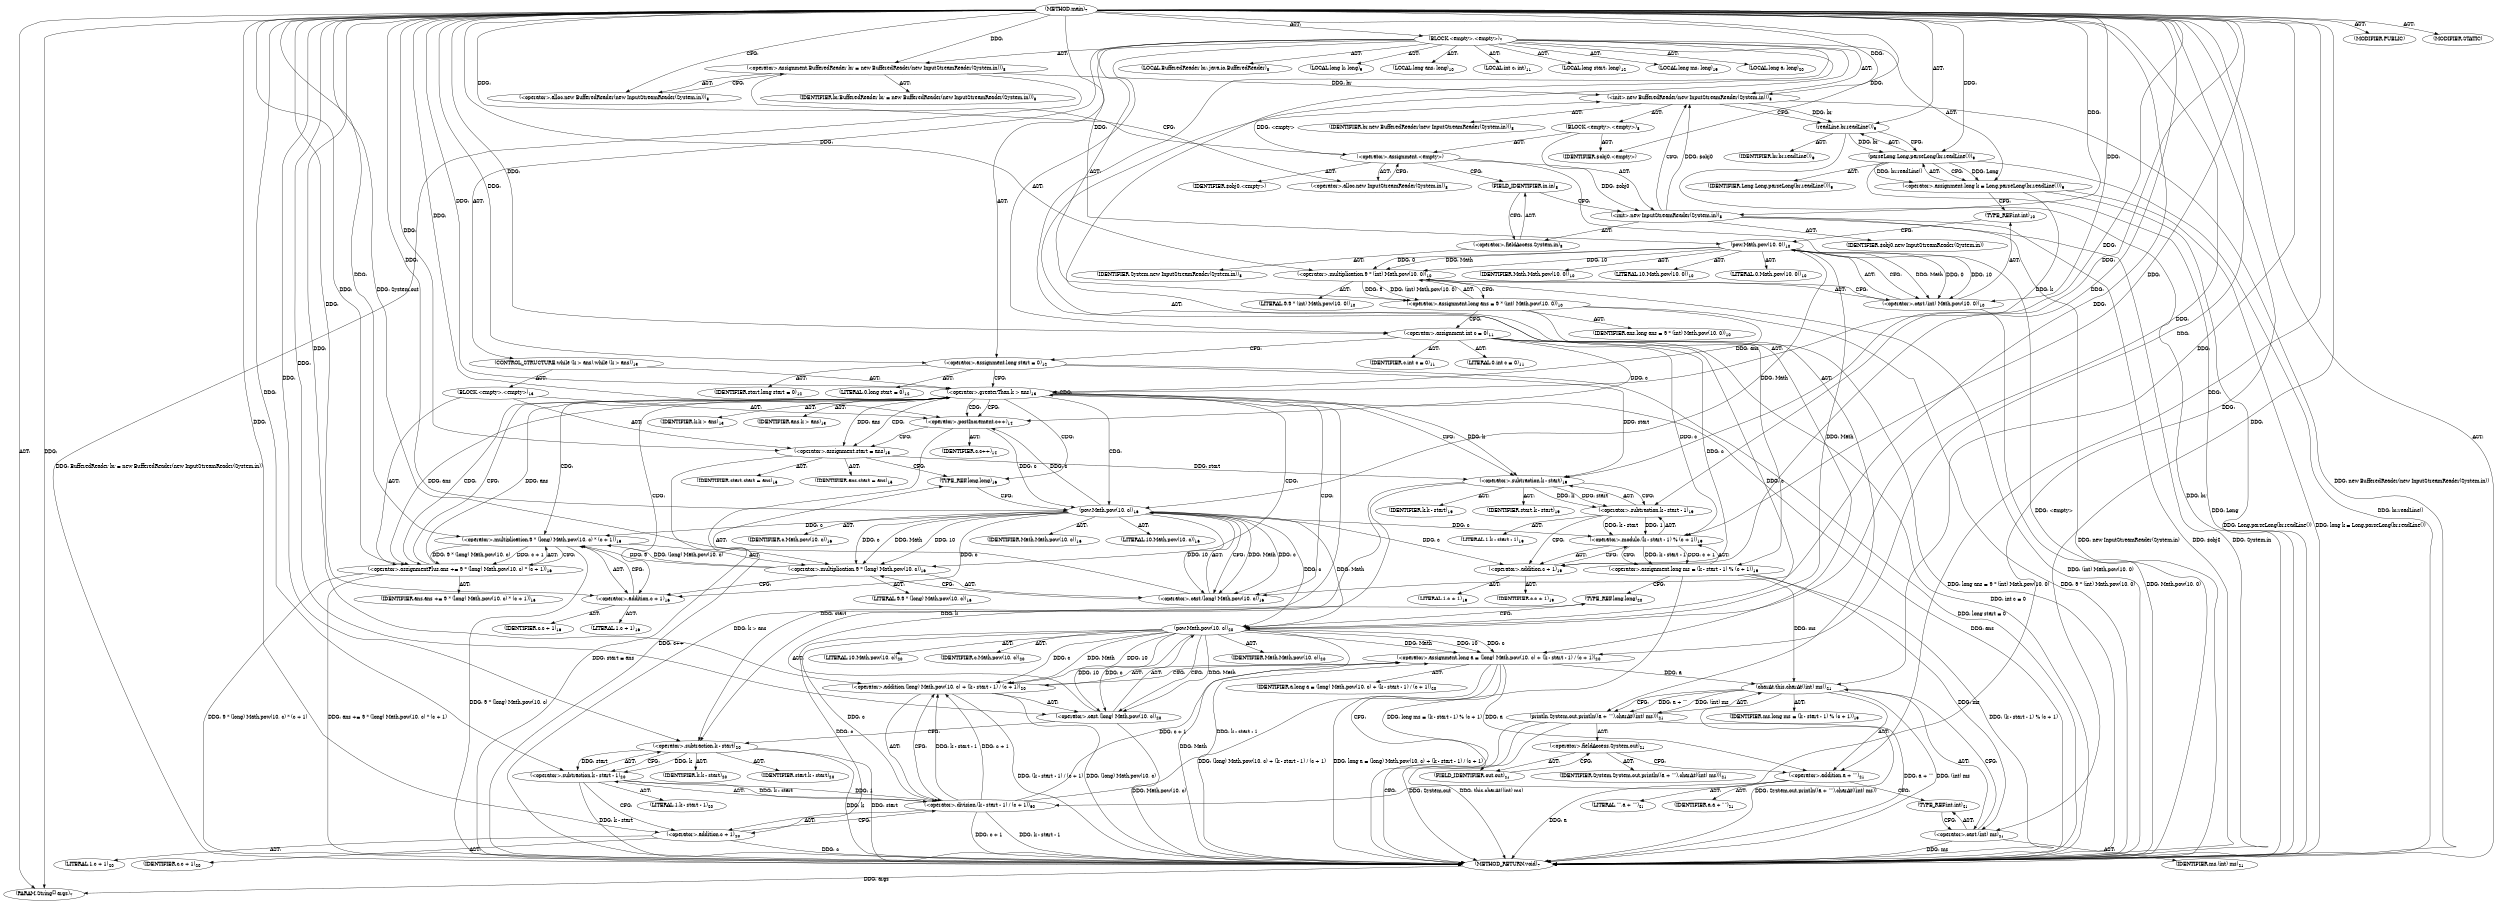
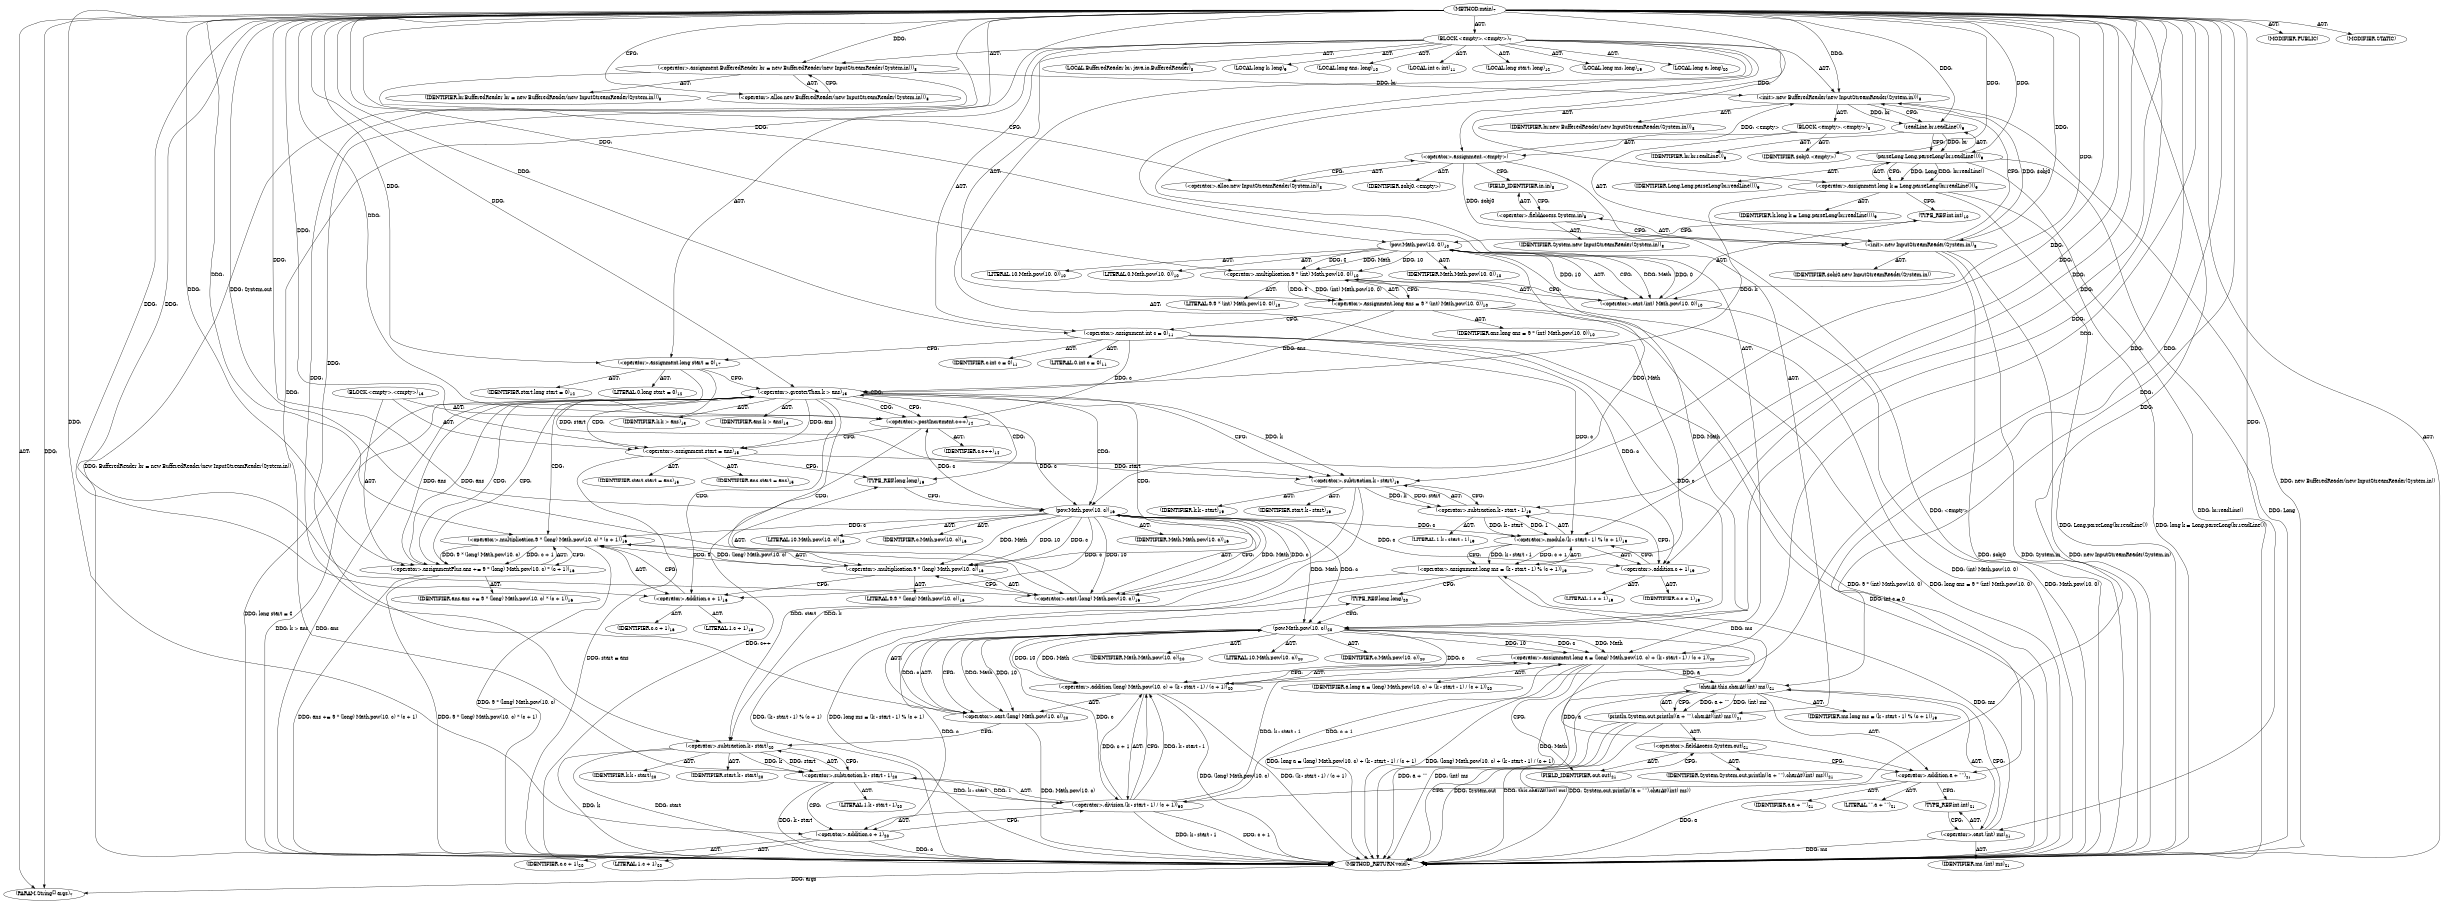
edge "(METHOD,main)" -> "(readLine,br.readLine())": label "AST: " -> "DDG: "
edge "(FIELD_IDENTIFIER,in,in)" -> "(<init>,new InputStreamReader(System.in))": now "(<operator>.fieldAccess,System.in)" -> "(<init>,new InputStreamReader(System.in))"
node "(IDENTIFIER,k,long k = Long.parseLong(br.readLine()))": added
node "(<operator>.assignment,long start = 0)": text "12" -> "17"
node "(CONTROL_STRUCTURE,while (k > ans),while (k > ans))": removed
edge "(readLine,br.readLine())" -> "(METHOD_RETURN,void)": removed, label "DDG: br"
edge "(<operator>.assignment,long ms = (k - start - 1) % (c + 1))" -> "(<operator>.cast,(int) ms)": reversed
